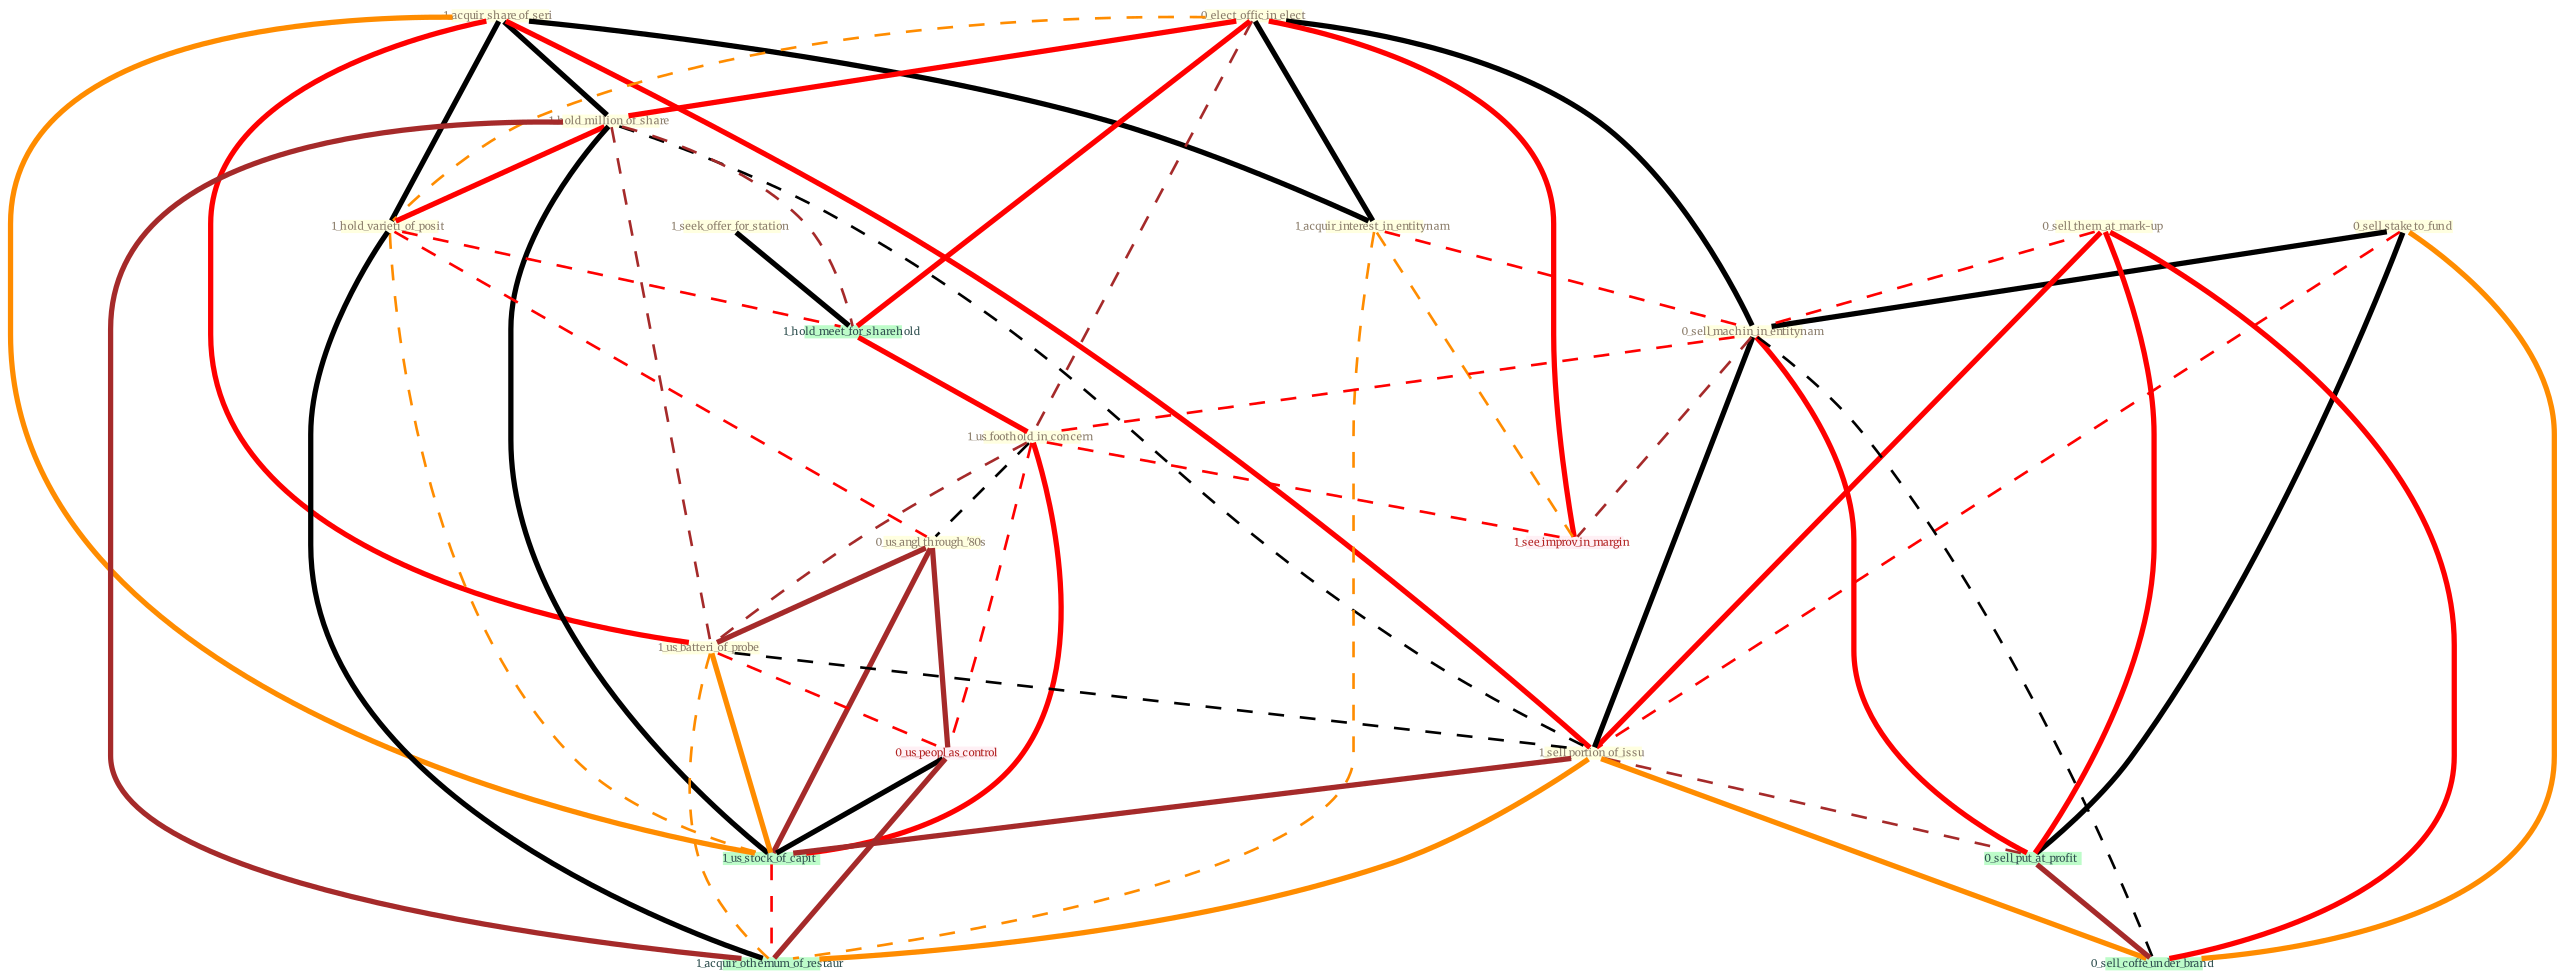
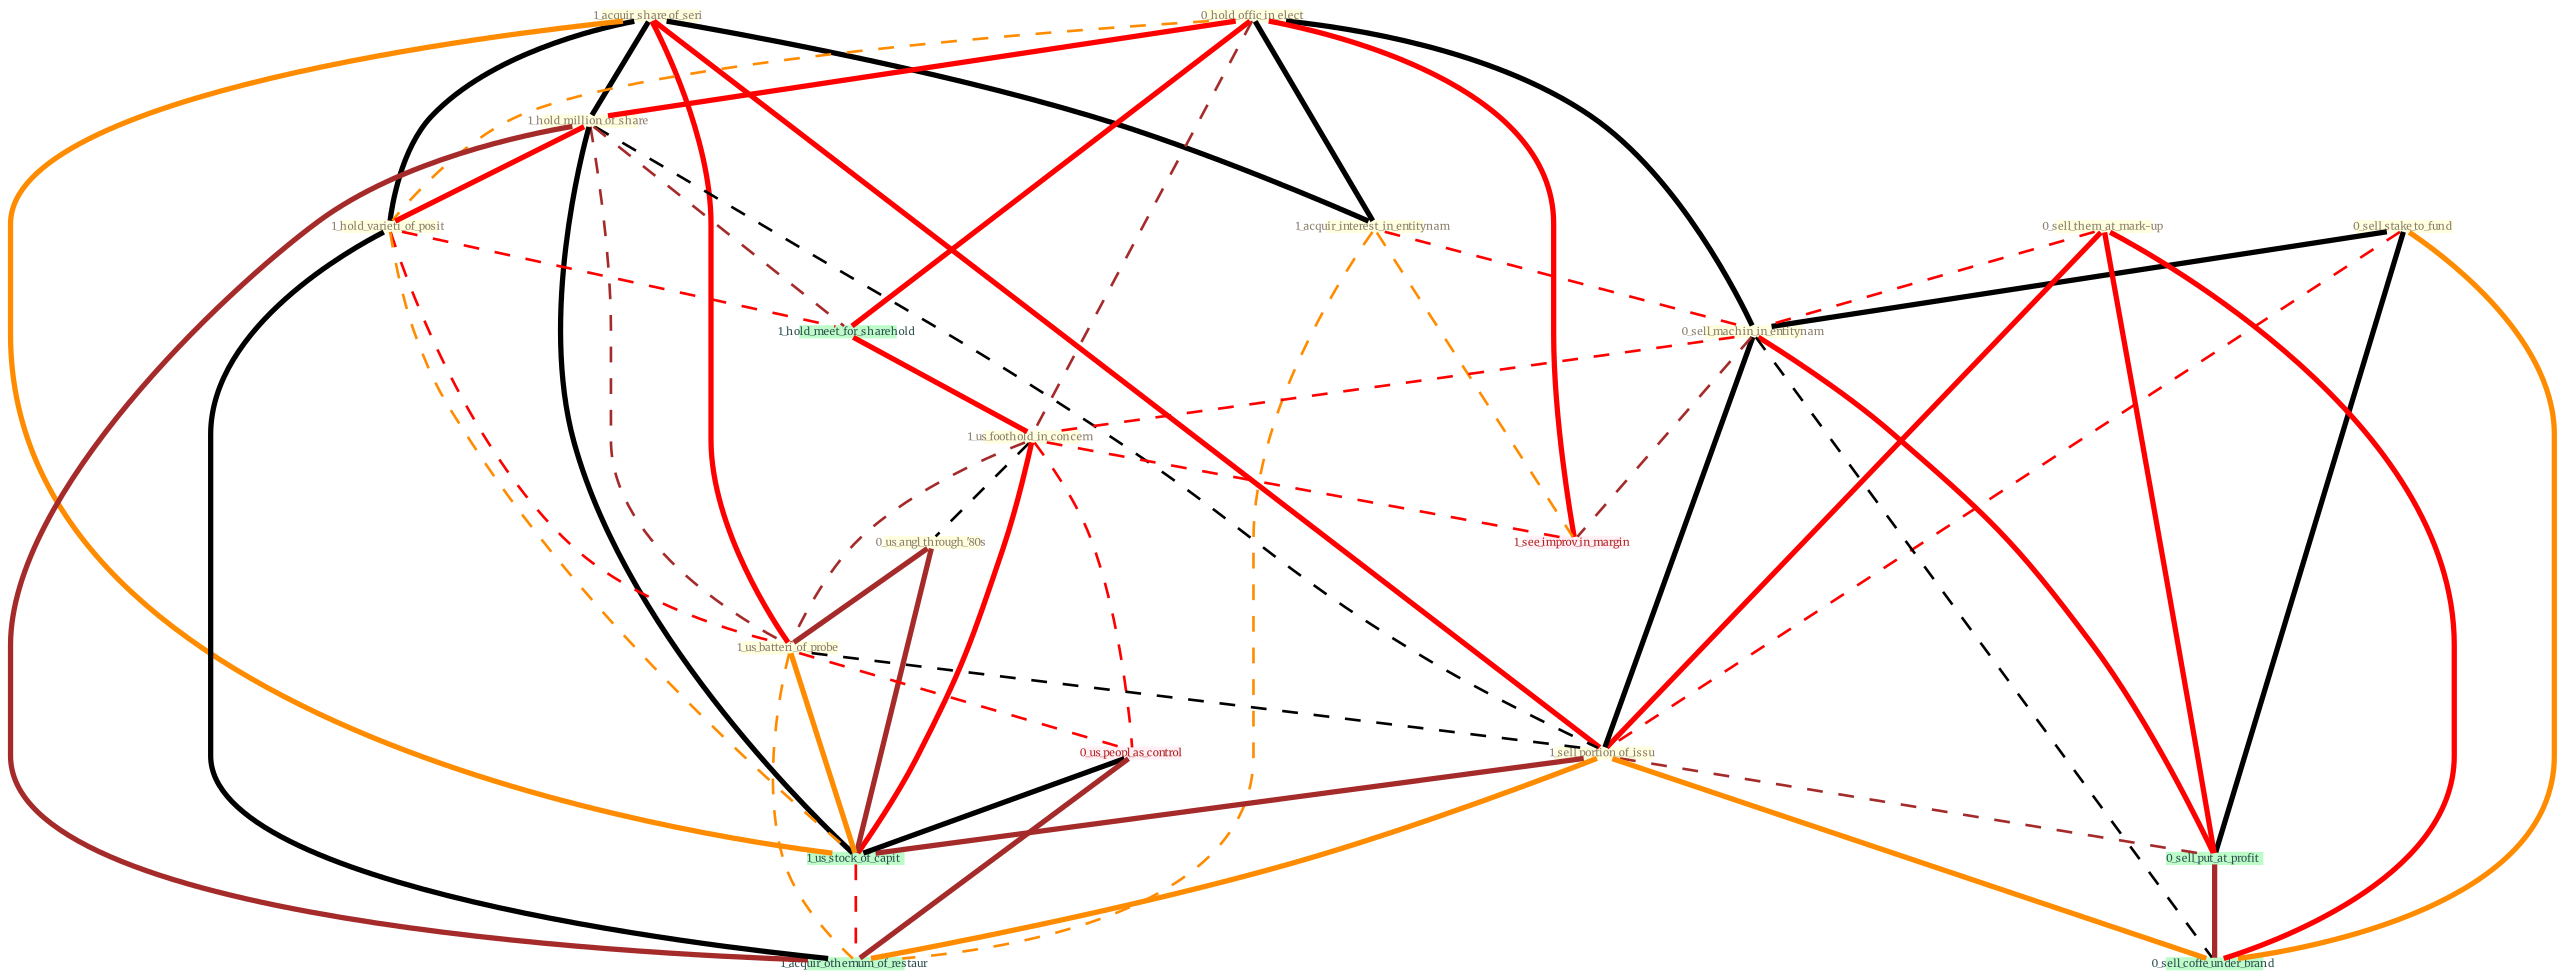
node "0_elect_offic_in_elect": label "0_elect_offic_in_elect" -> "0_hold_offic_in_elect"
node "1_seek_offer_for_station": removed
edge "1_hold_varieti_of_posit" -- "0_us_angl_through_'80s": now "1_hold_varieti_of_posit" -- "1_us_batteri_of_probe"
edge "0_us_angl_through_'80s" -- "0_us_peopl_as_control": removed
